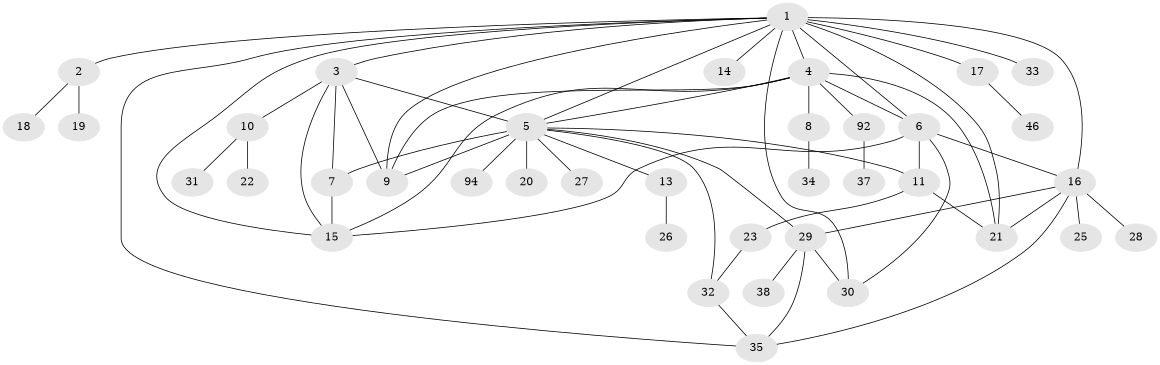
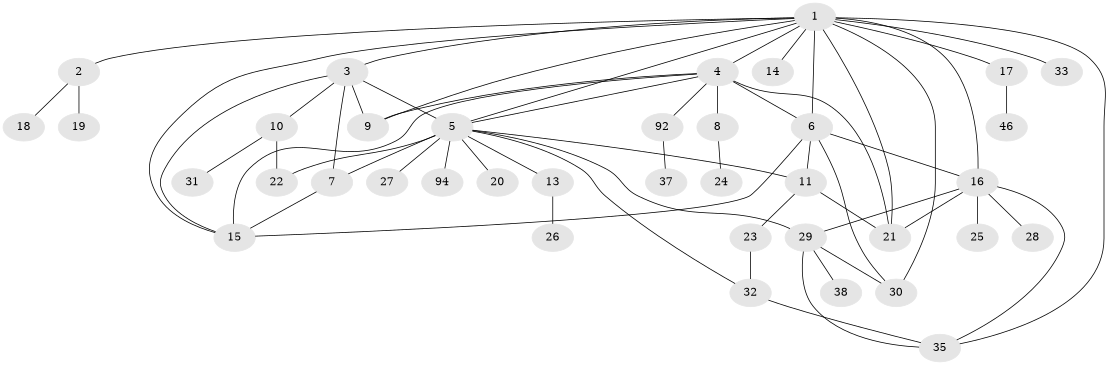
edge "5" -- "9": now "5" -- "22"
node "34": label "34" -> "24"
